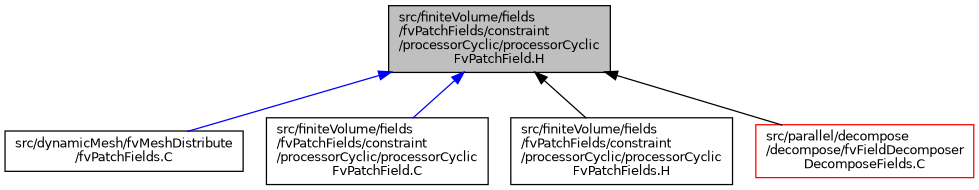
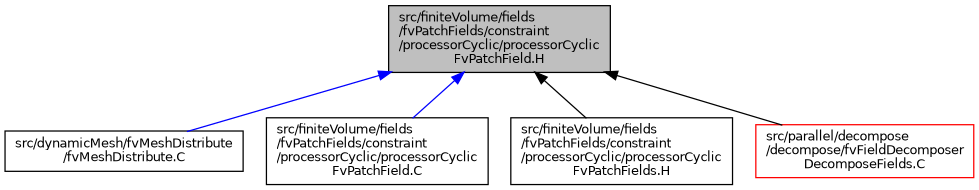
node "src/dynamicMesh/fvMeshDistribute /fvPatchFields.C": label "src/dynamicMesh/fvMeshDistribute /fvPatchFields.C" -> "src/dynamicMesh/fvMeshDistribute /fvMeshDistribute.C"
